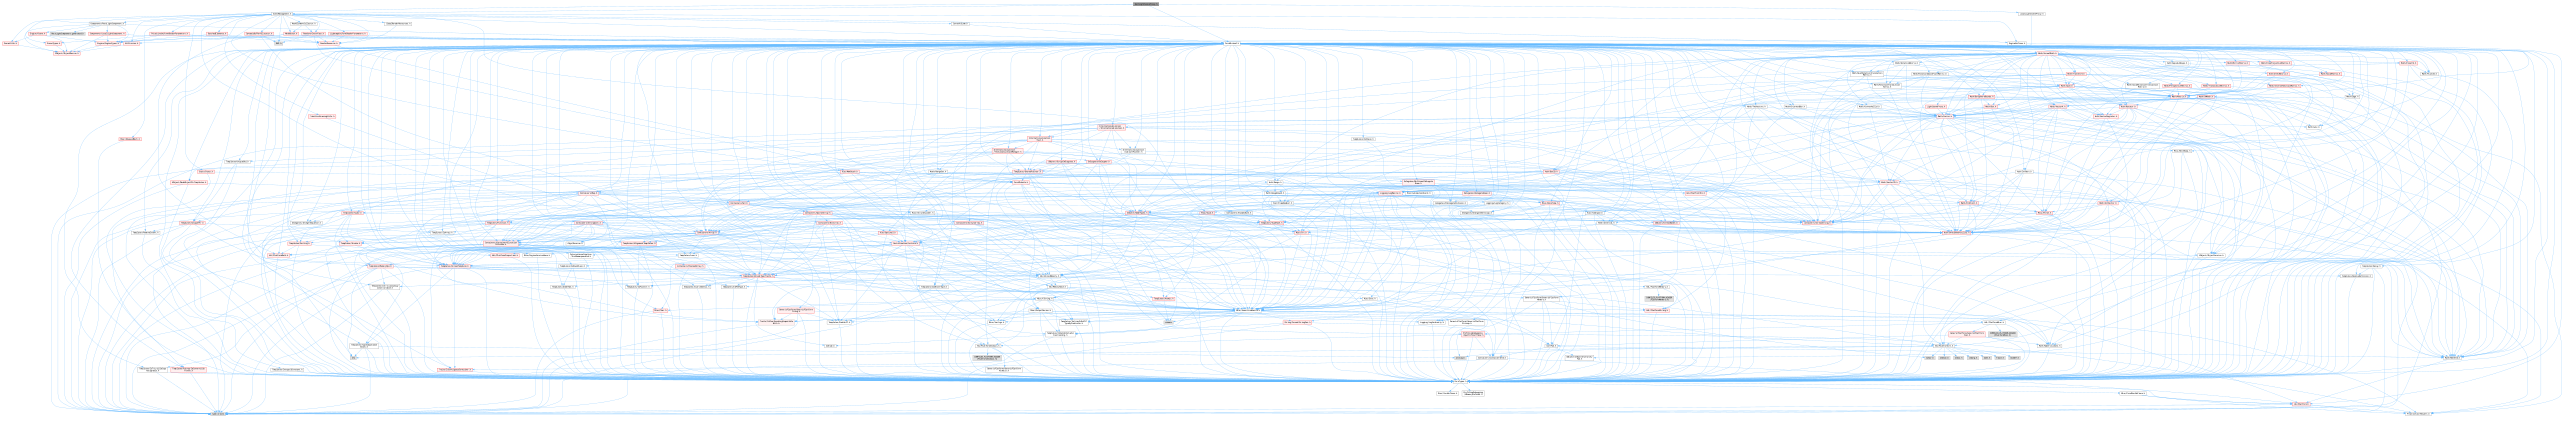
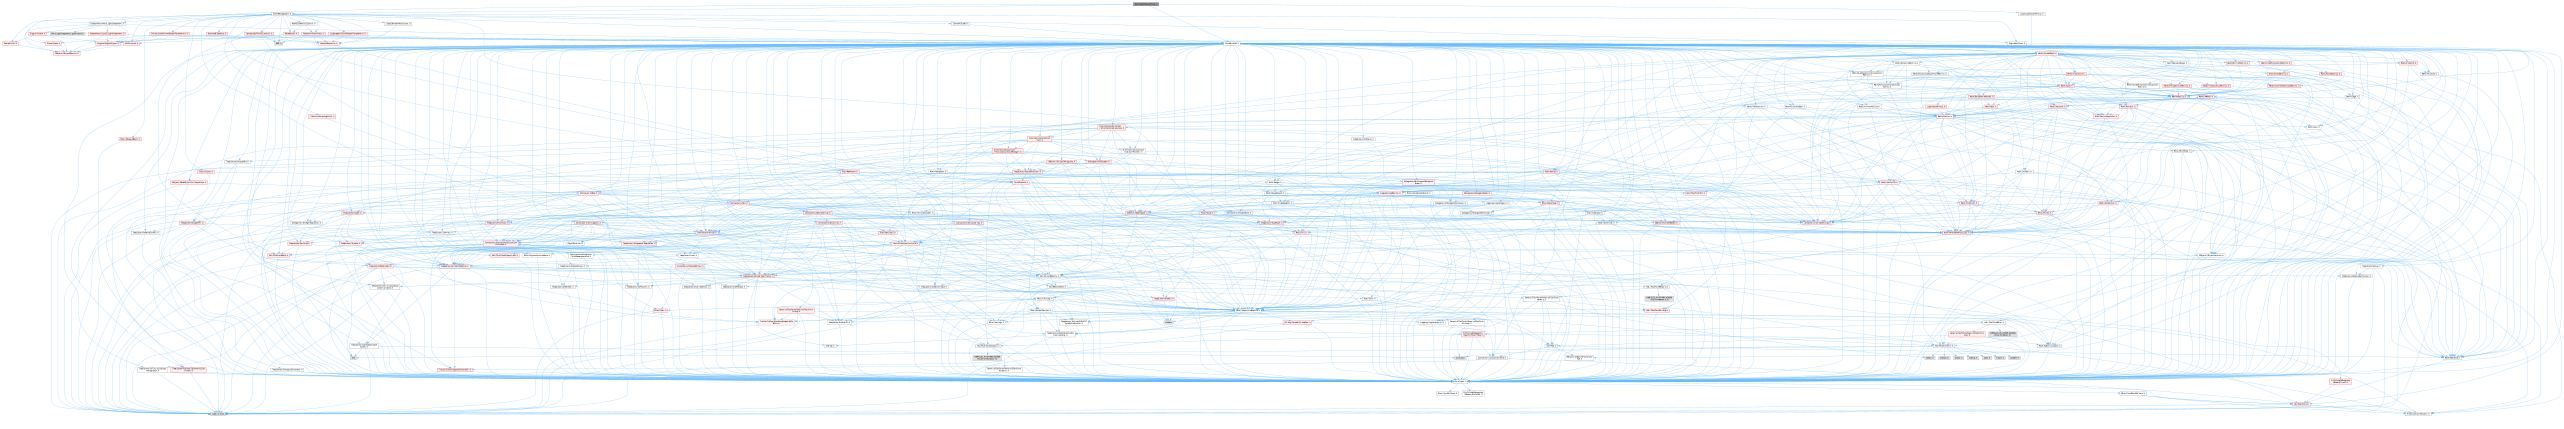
edge "Misc/FrameNumber.h" -> "Containers/EnumAsByte.h": now "Math/RangeBound.h" -> "Containers/EnumAsByte.h"
node "ProfilingDebugging /MemoryTrace.h": added
